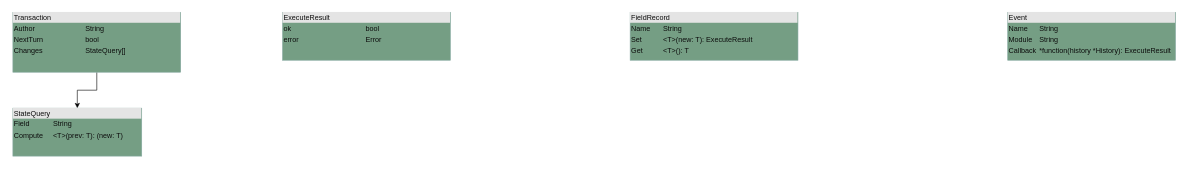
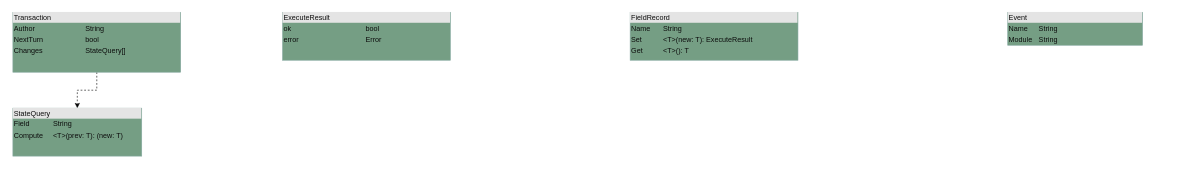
node "Event Name String Module String Callback *function(history *History): ExecuteResult": size 168x48 -> 135x33
edge "Transaction Author String NextTurn bool Changes StateQuery[]" -> "StateQuery Field String Compute <T>(prev: T): (new: T)": style solid -> dashed
